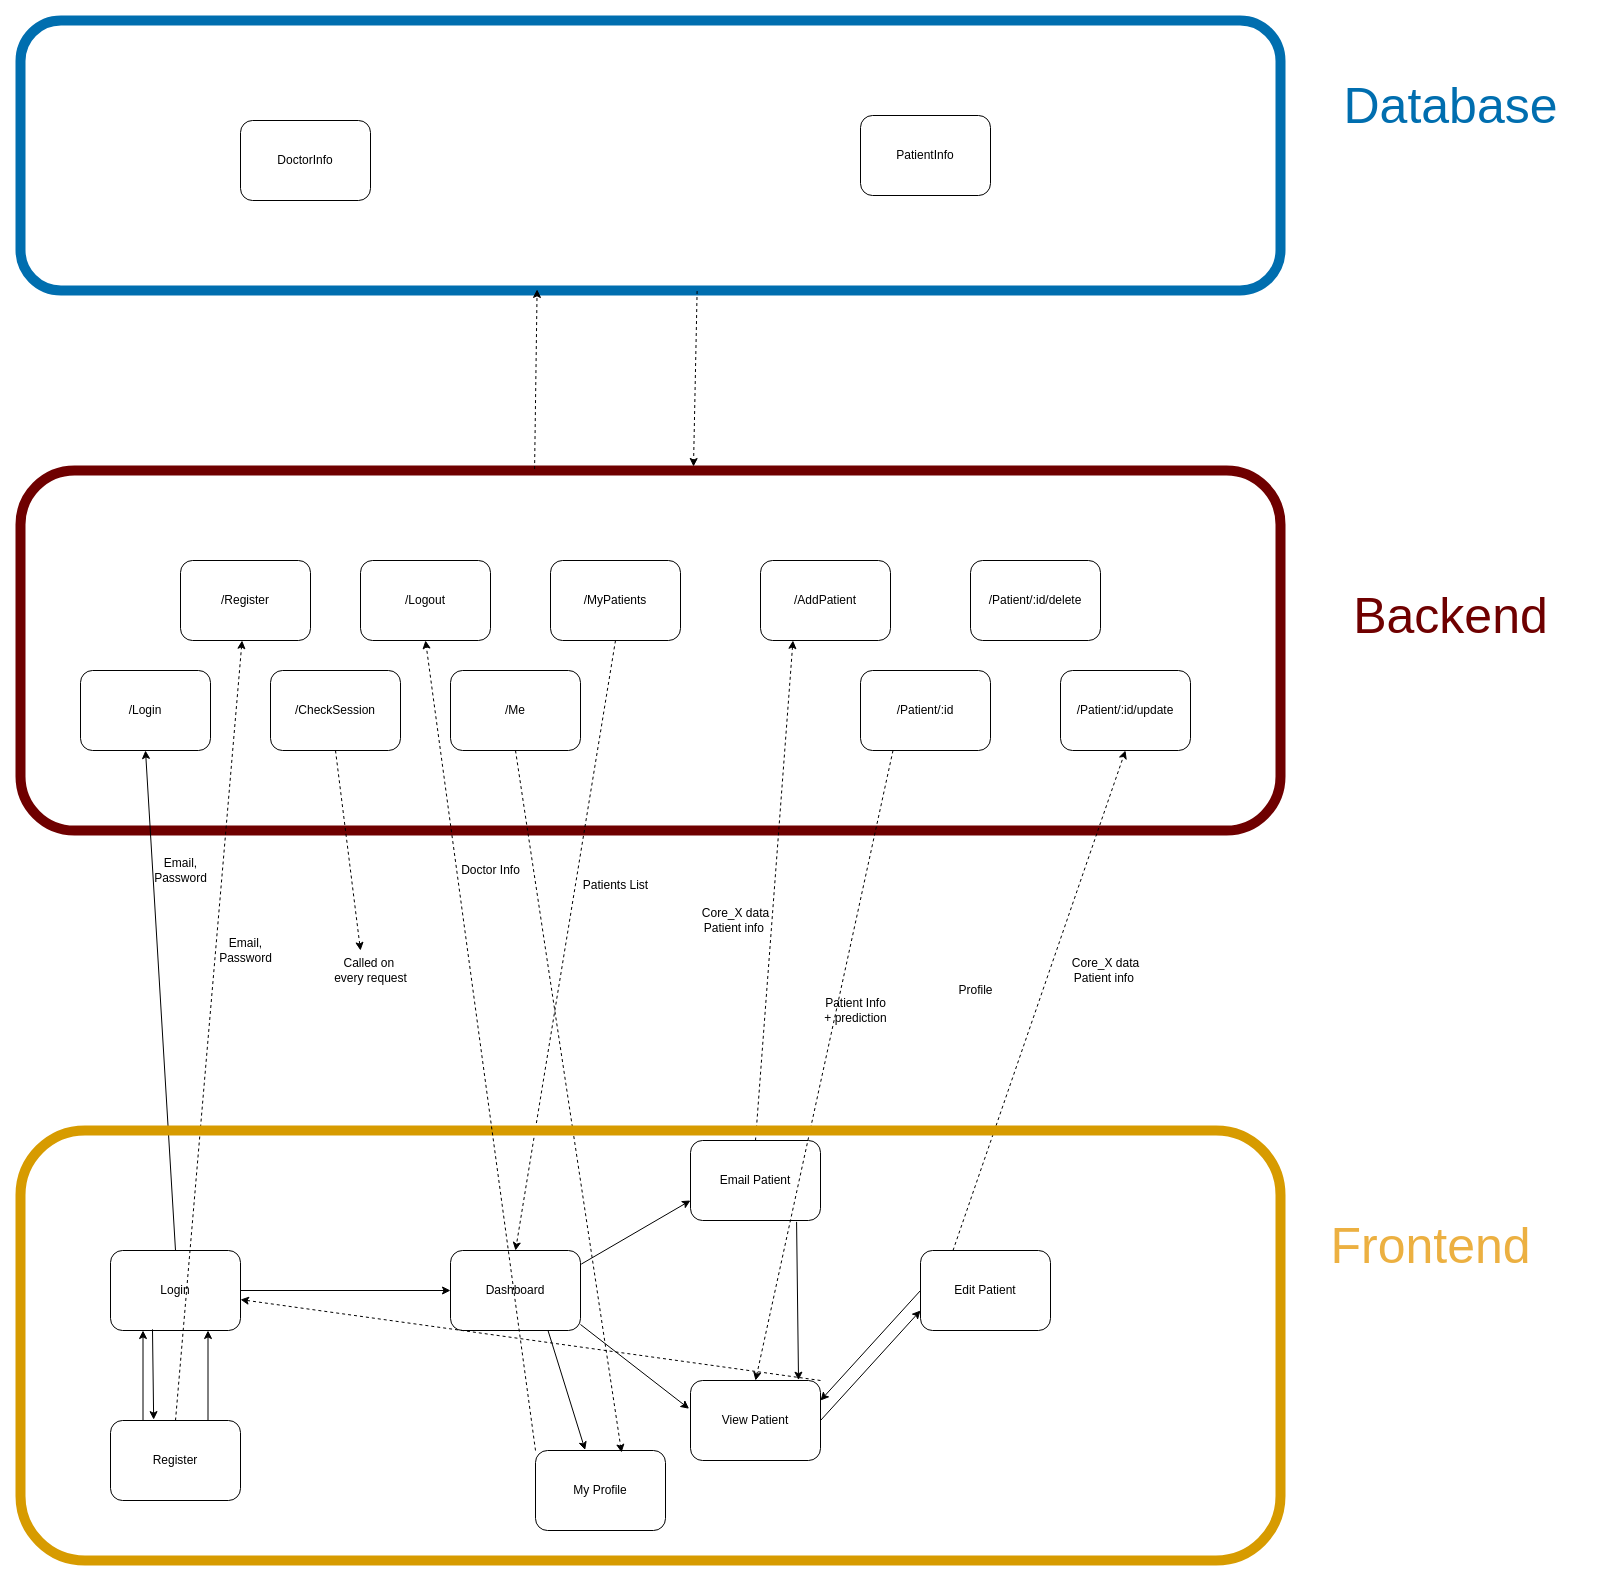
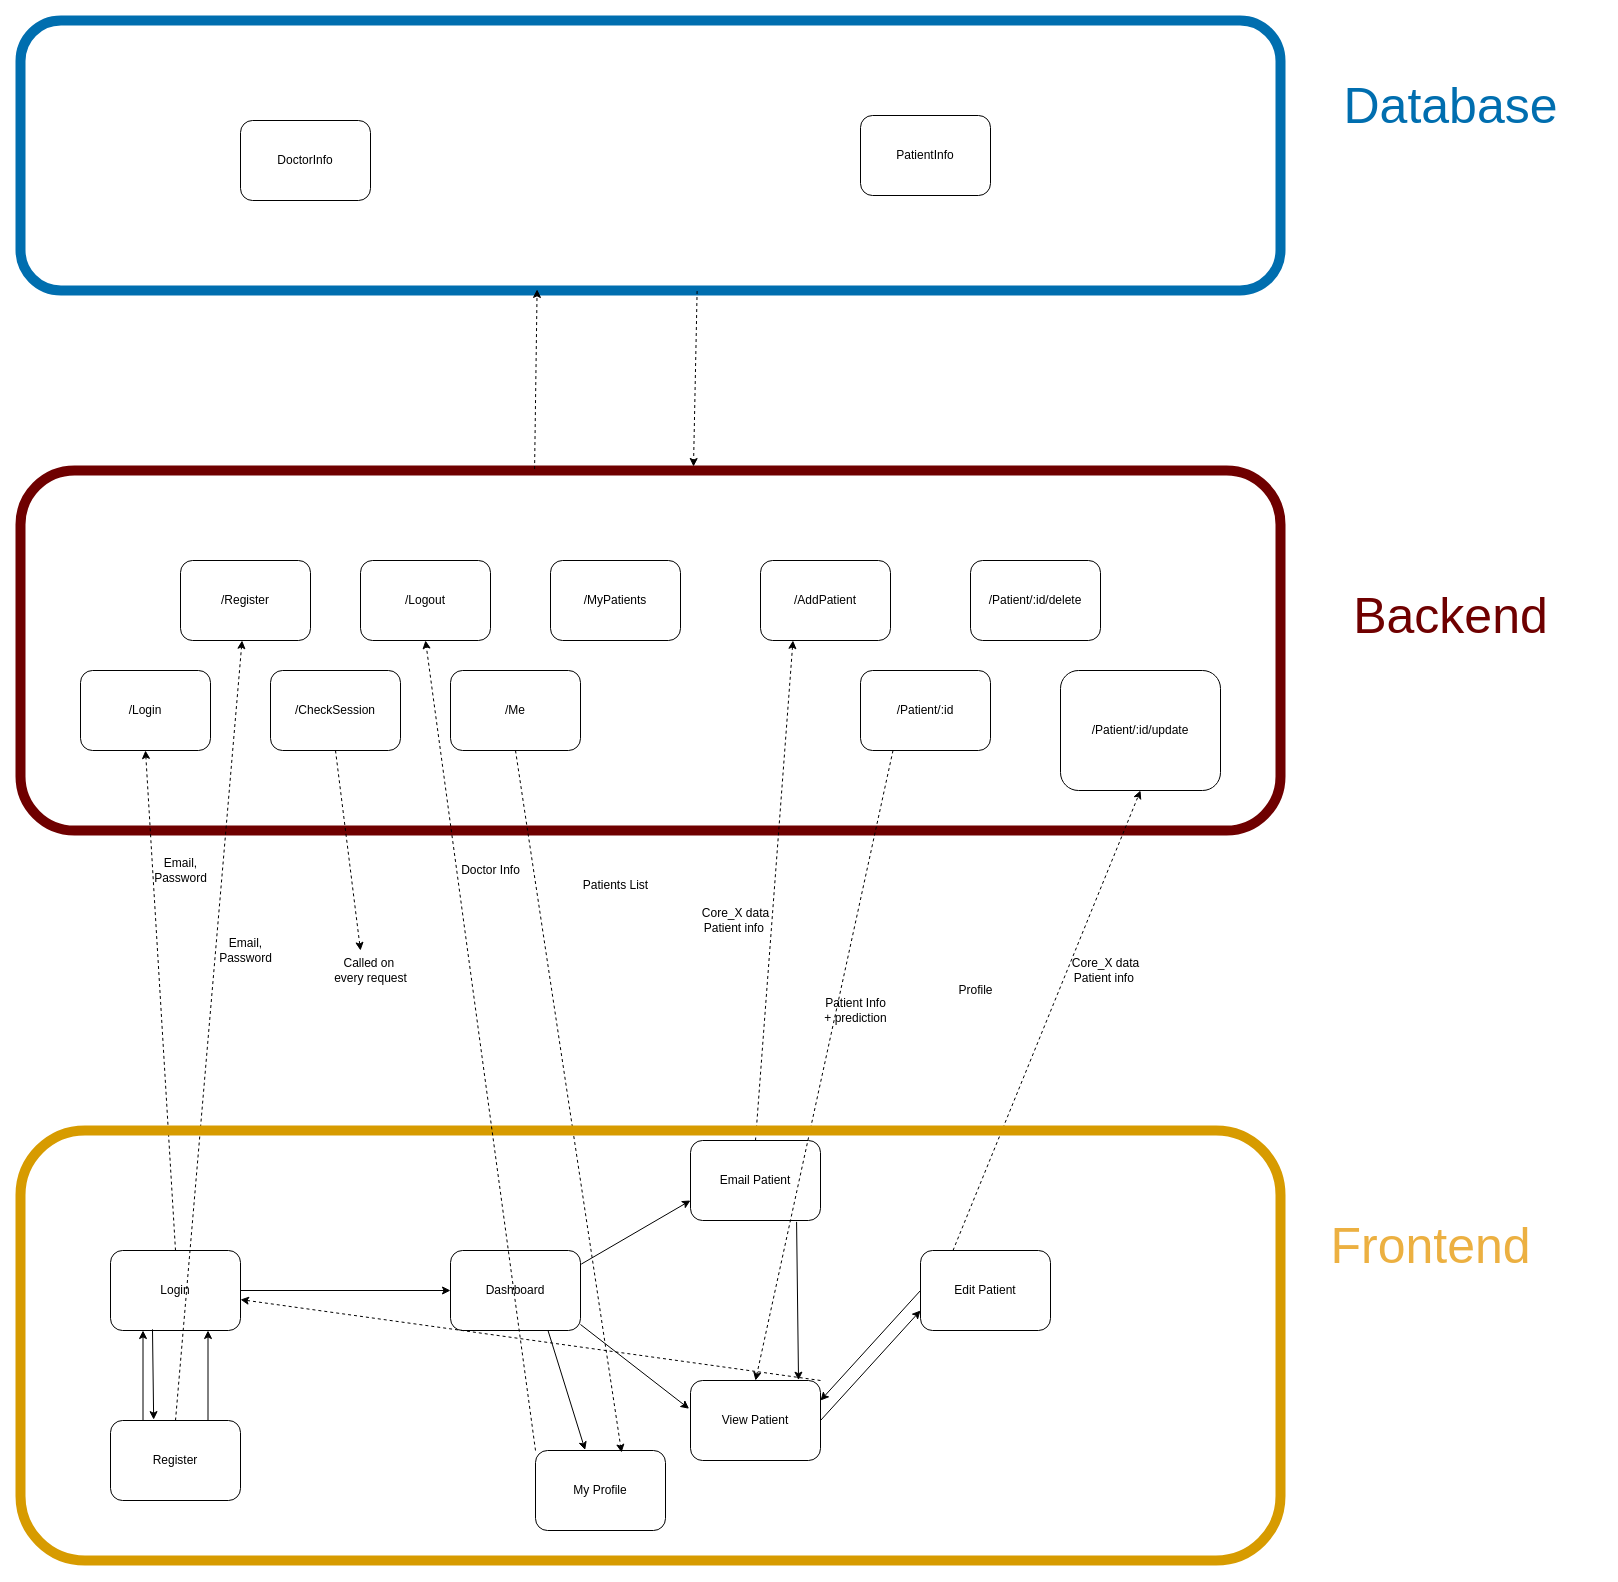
node "/Patient/:id/update": size 130x80 -> 160x120
edge "/MyPatients" -> "Dashboard": removed
edge "Login" -> "/Login": style solid -> dashed
